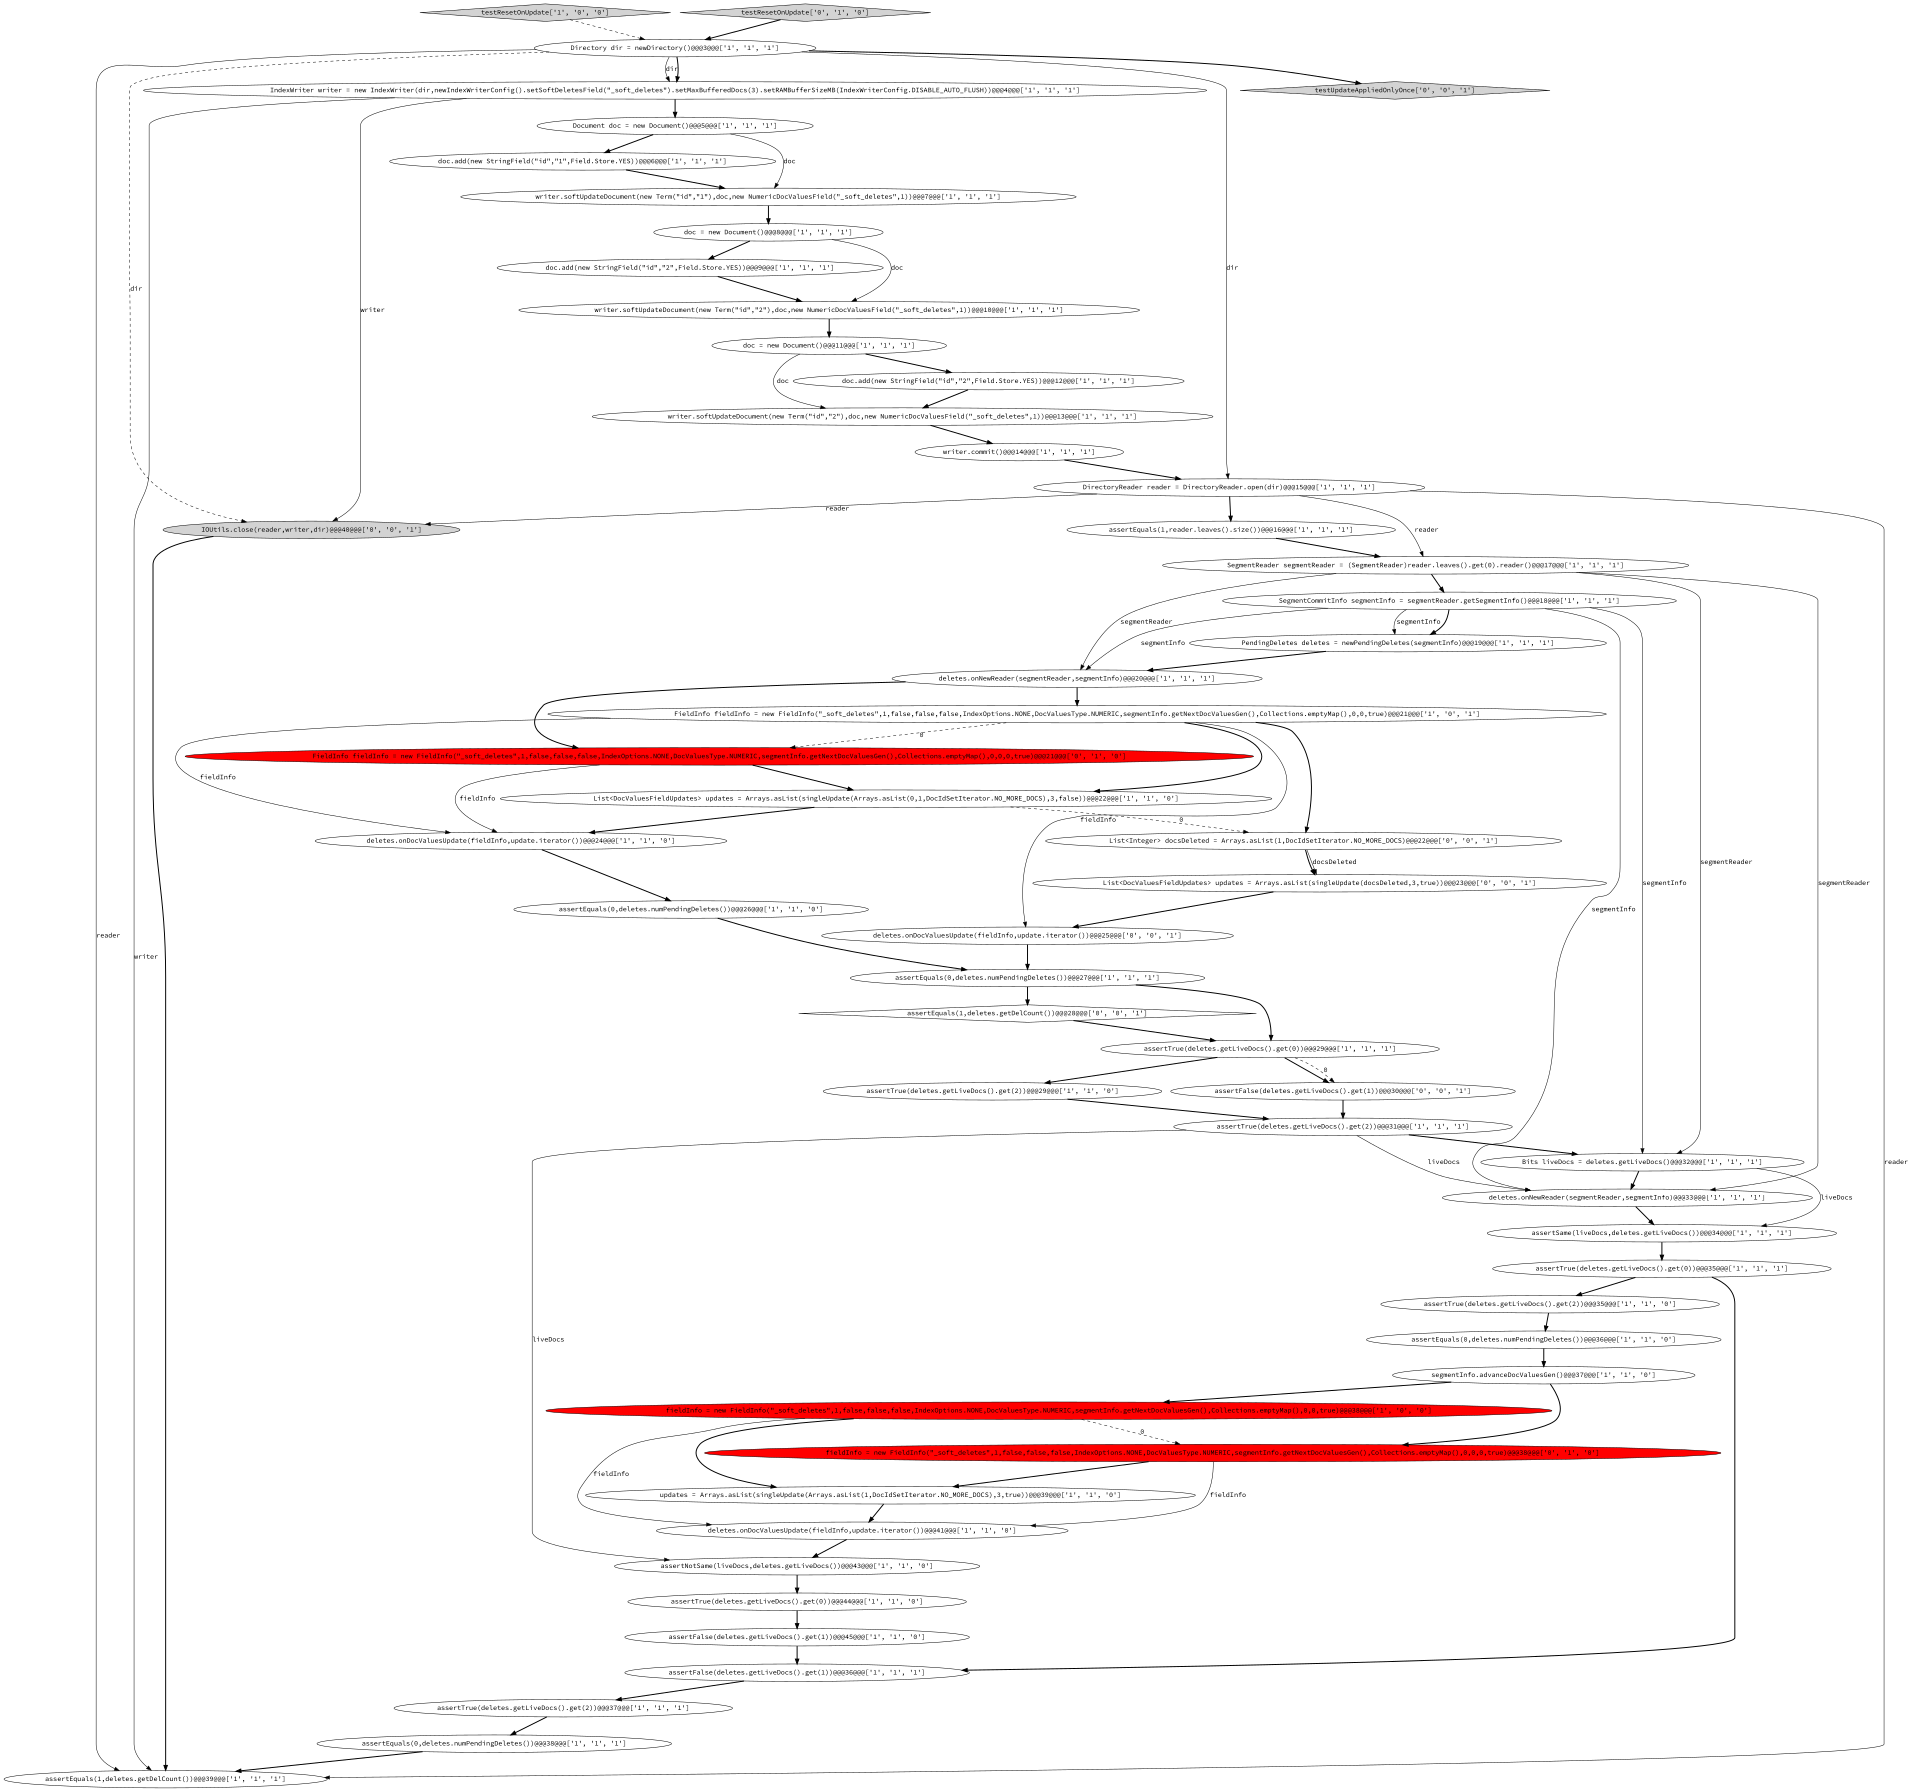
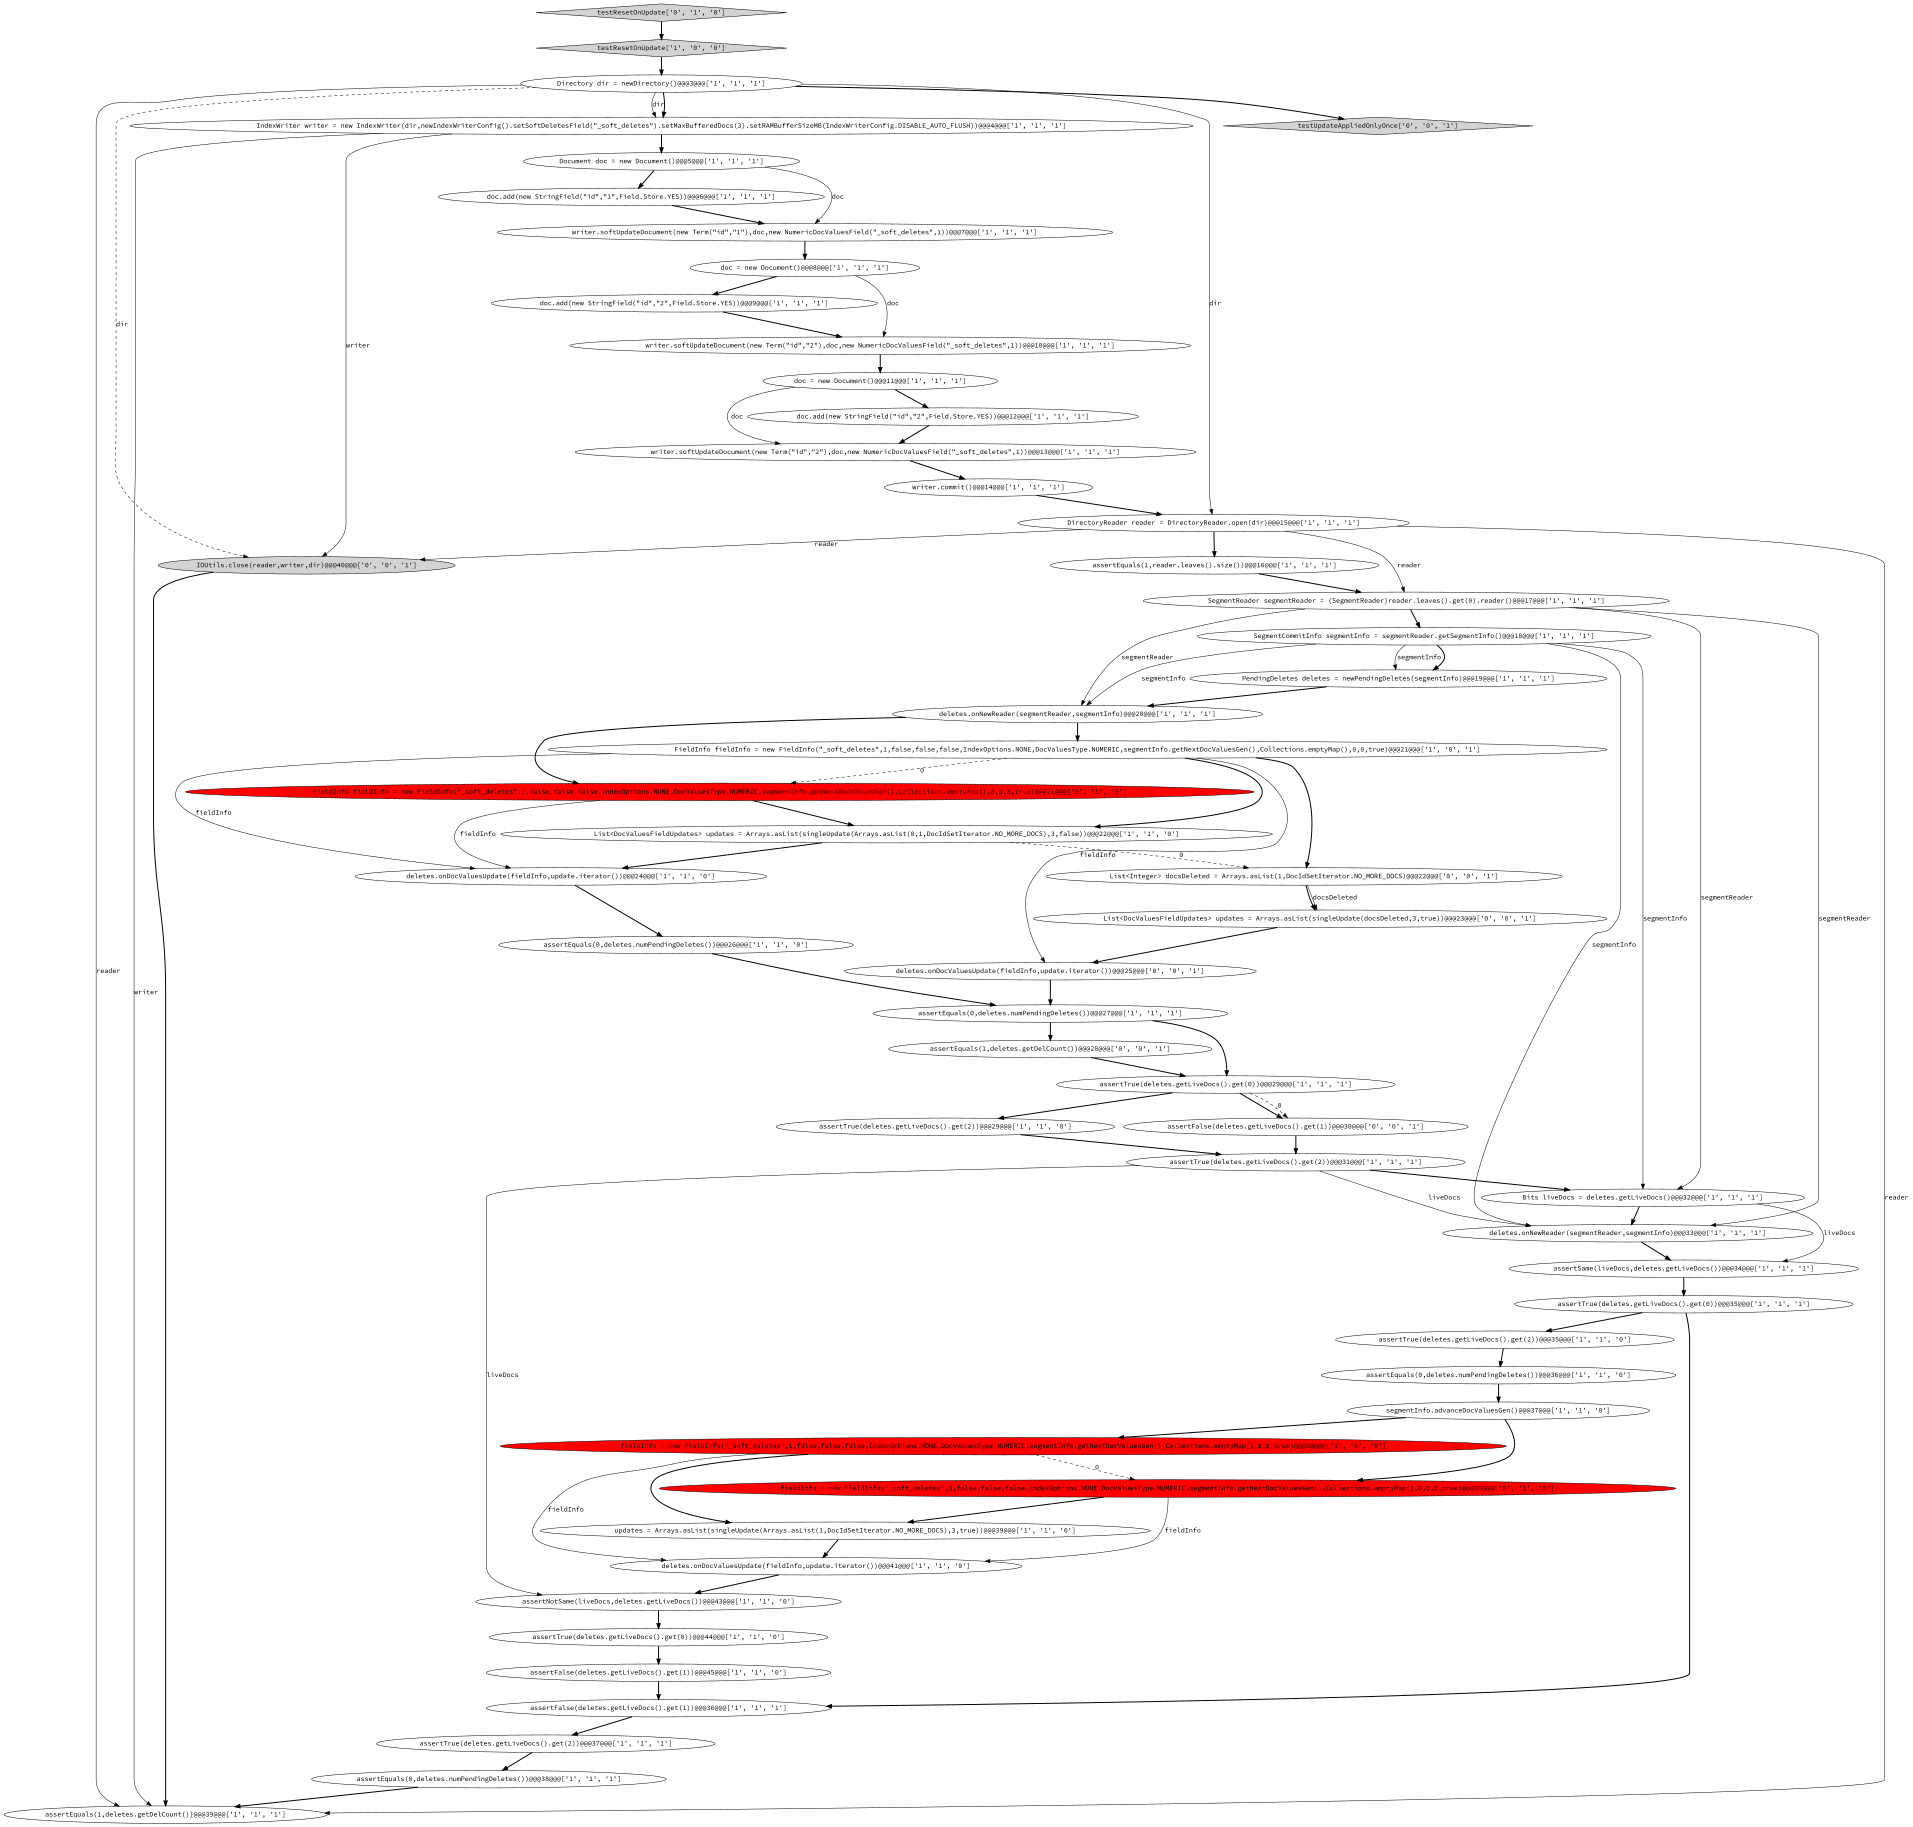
edge "testResetOnUpdate['1', '0', '0']" -> "Directory dir = newDirectory()@@@3@@@['1', '1', '1']": style dashed -> bold
edge "testResetOnUpdate['0', '1', '0']" -> "Directory dir = newDirectory()@@@3@@@['1', '1', '1']": now "testResetOnUpdate['0', '1', '0']" -> "testResetOnUpdate['1', '0', '0']"
node "assertEquals(1,deletes.getDelCount())@@@28@@@['0', '0', '1']": shape diamond -> ellipse
